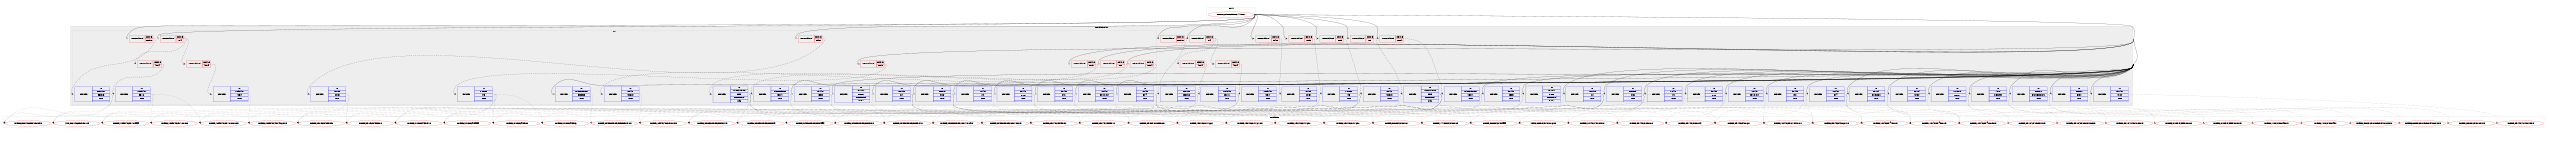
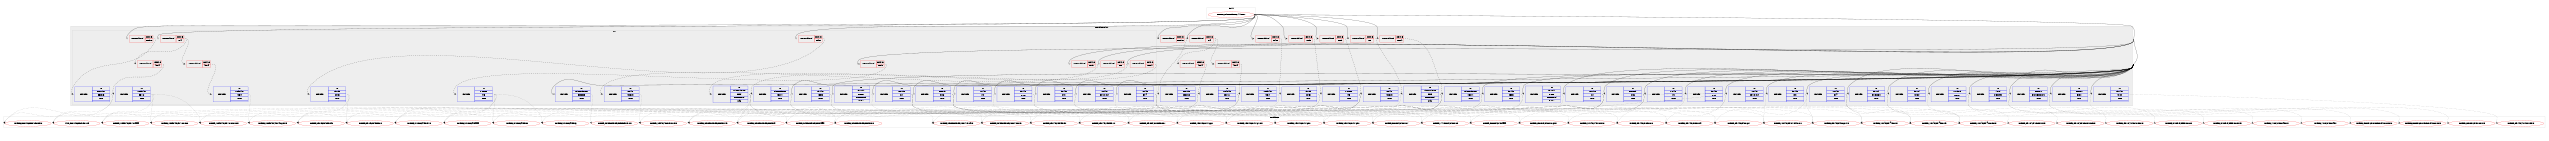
node "portage://sci-geosciences/gpsd-3.17-r4": removed
node "media://app-arch/bzip2-1.0.6-r11": label "media://app-arch/bzip2-1.0.6-r11" -> "portage://app-arch/bzip2-1.0.6-r11"
